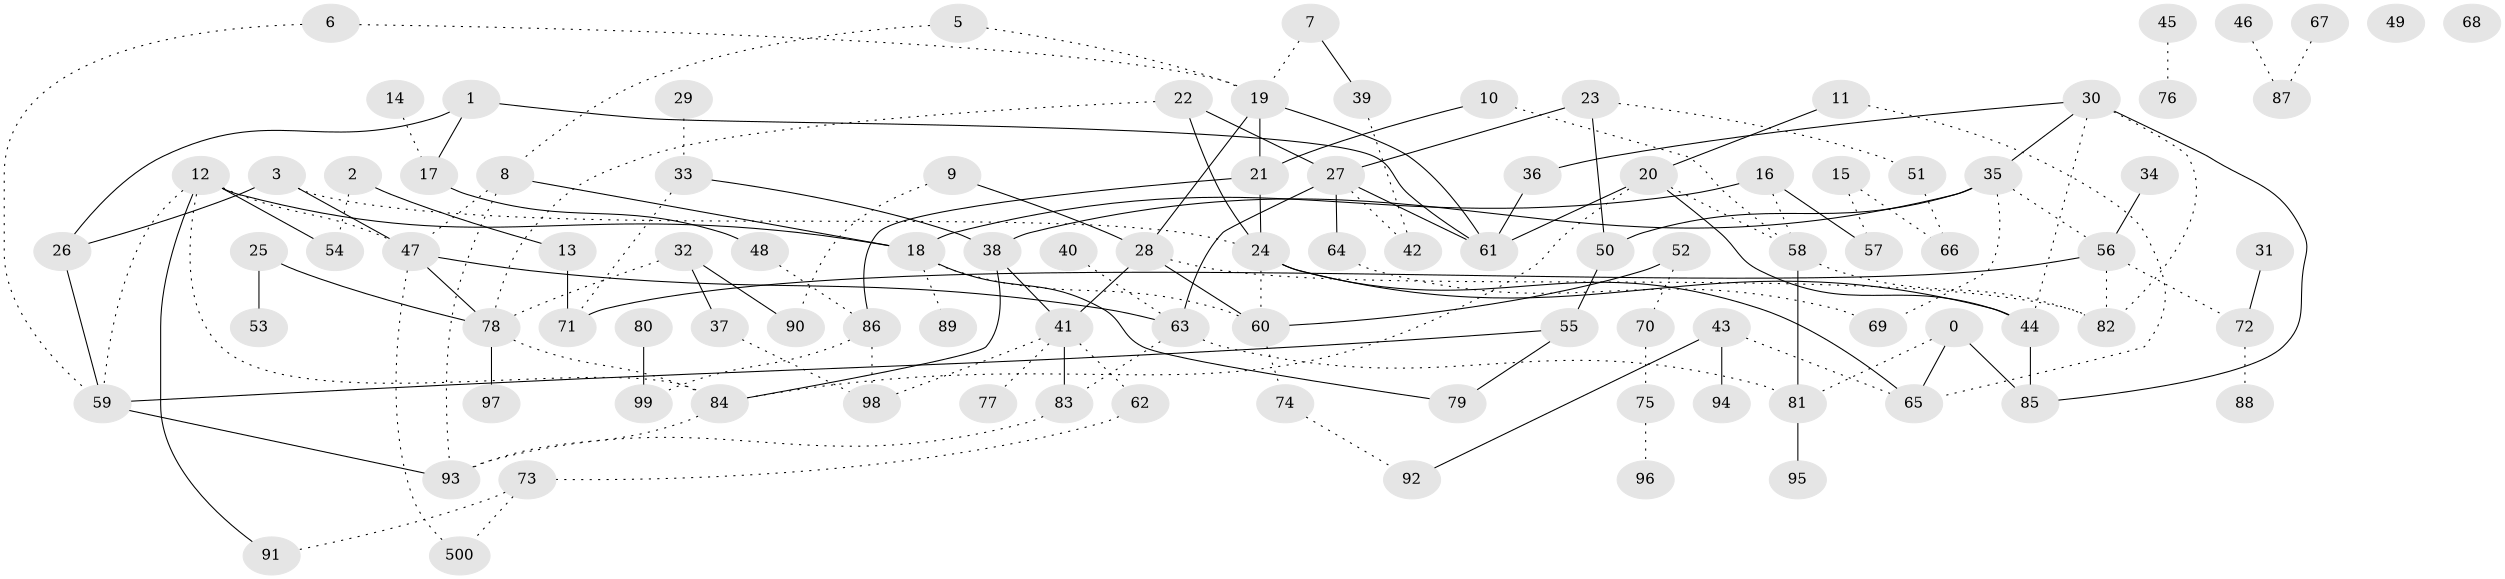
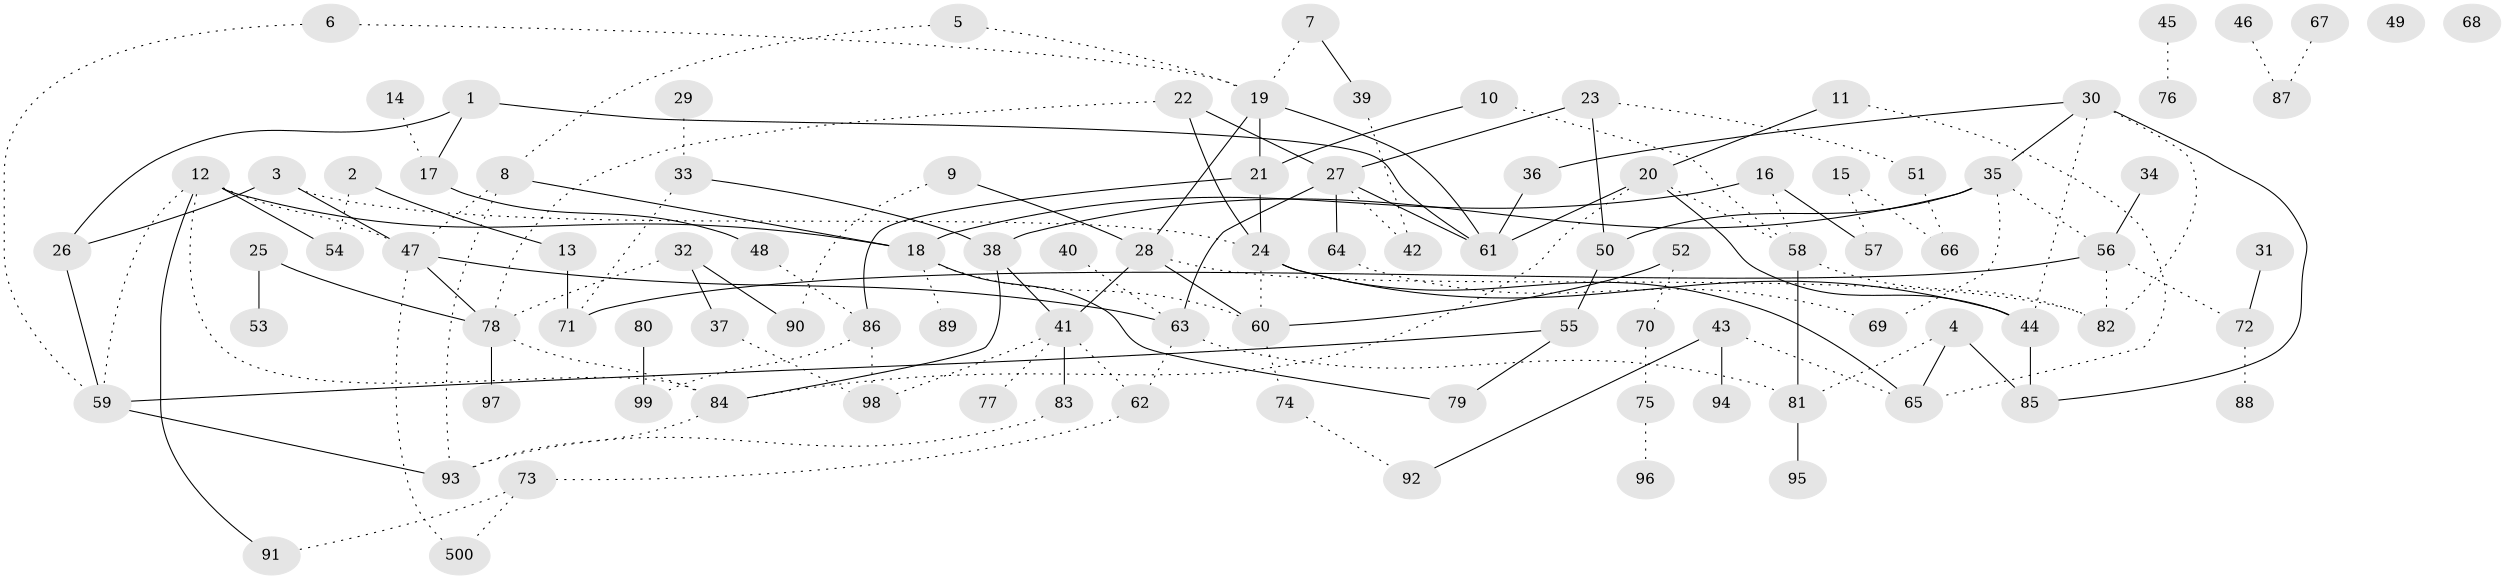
node "0": label "0" -> "4"
edge "63" -- "83": now "63" -- "62"
